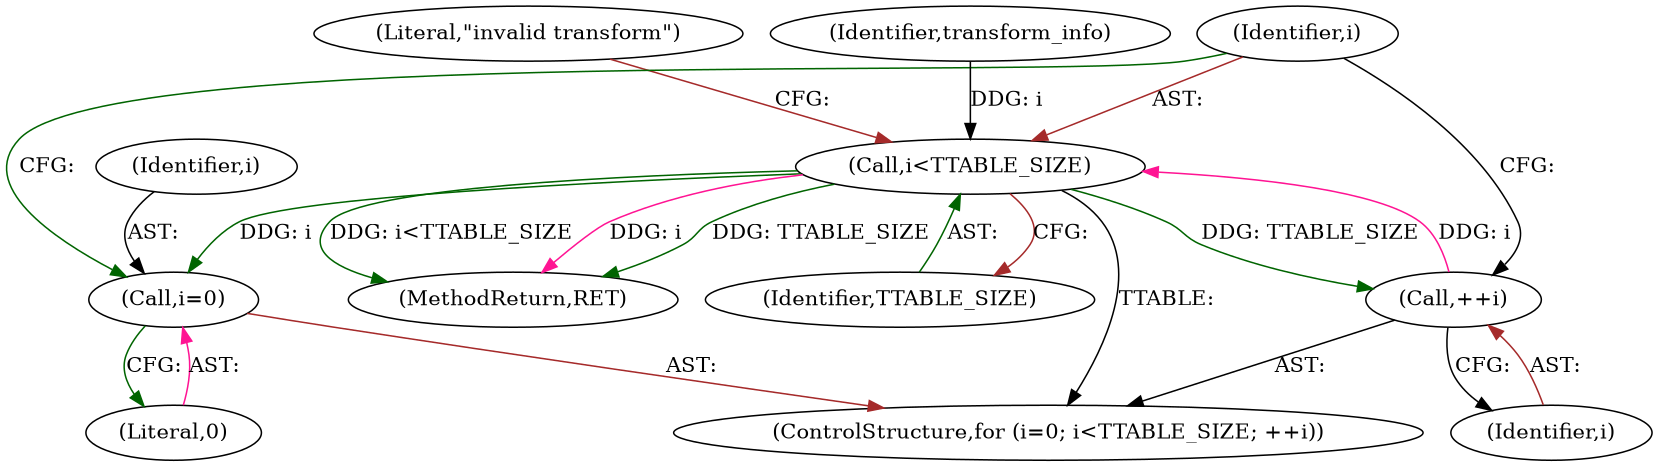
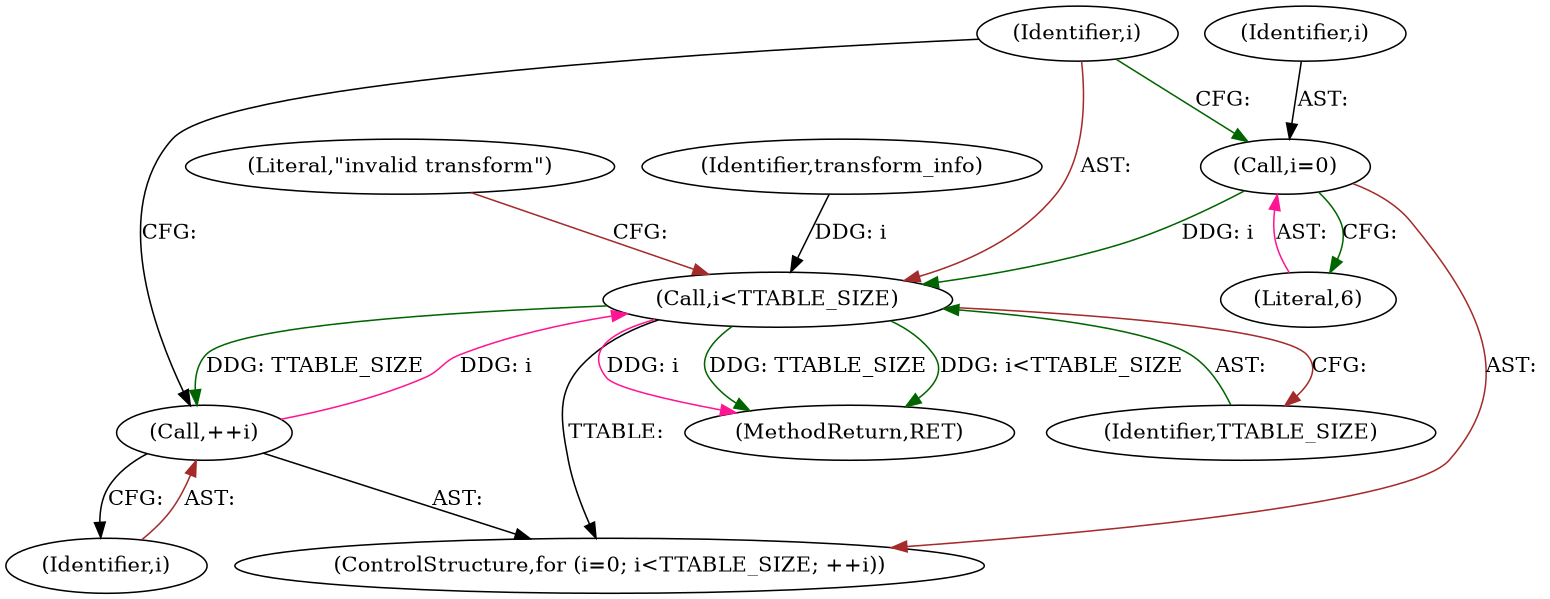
edge "(Call,i<TTABLE_SIZE)" -> "(Call,i=0)": reversed
node "(Literal,0)": label "(Literal,0)" -> "(Literal,6)"
